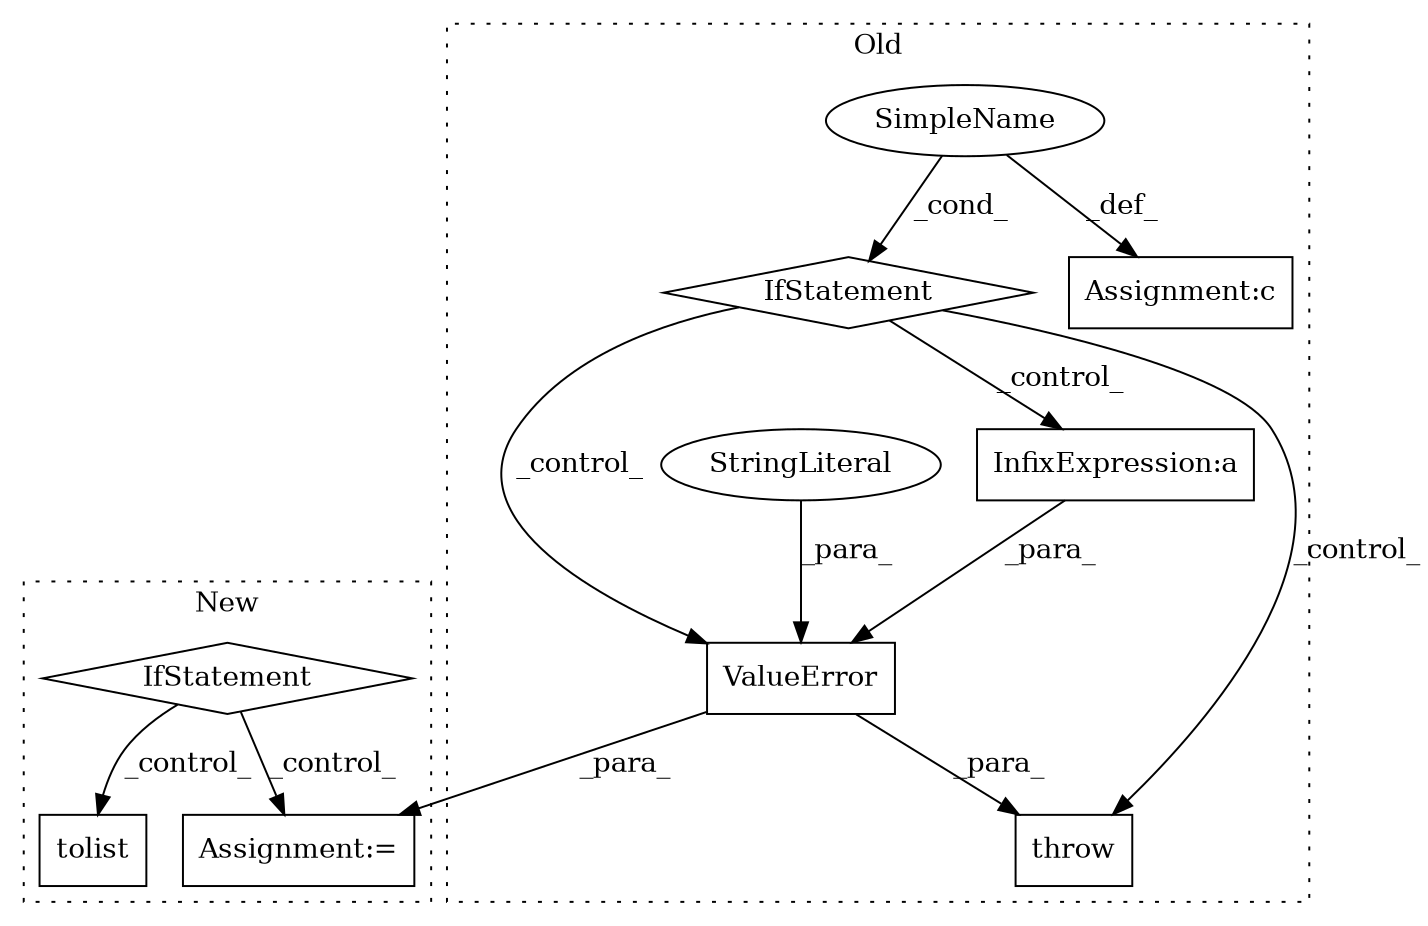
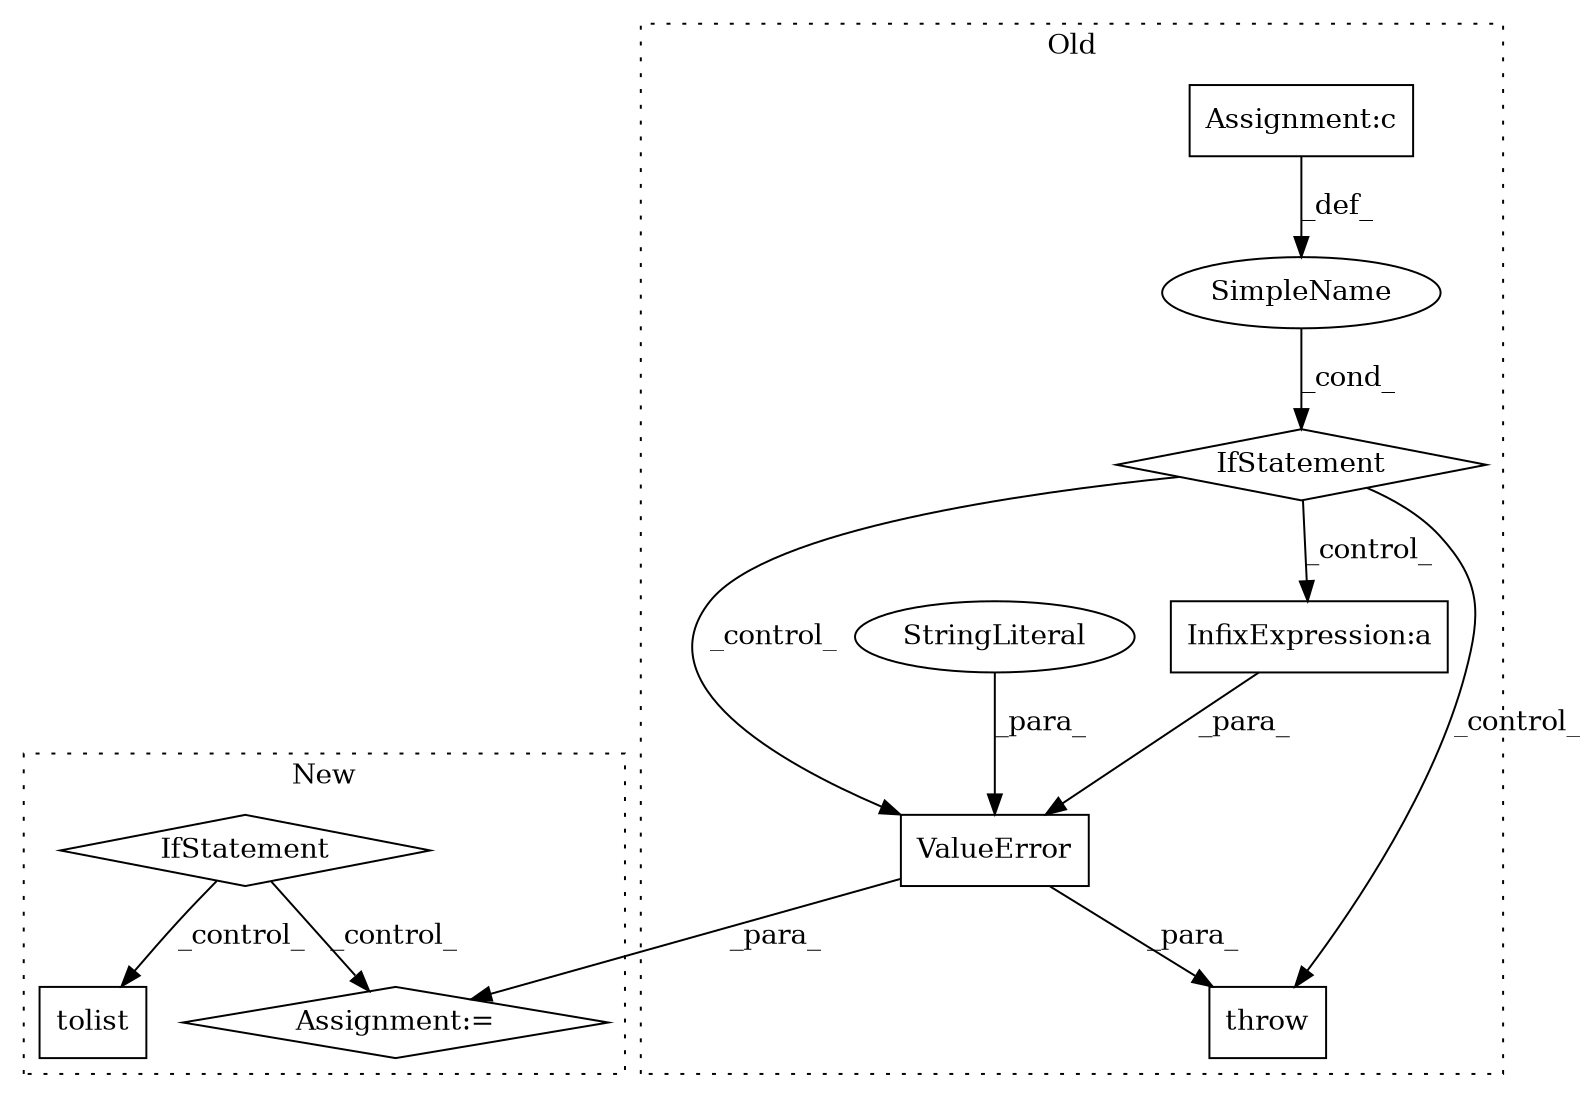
edge "SimpleName" -> "Assignment:c": reversed
node "Assignment:=": shape box -> diamond
